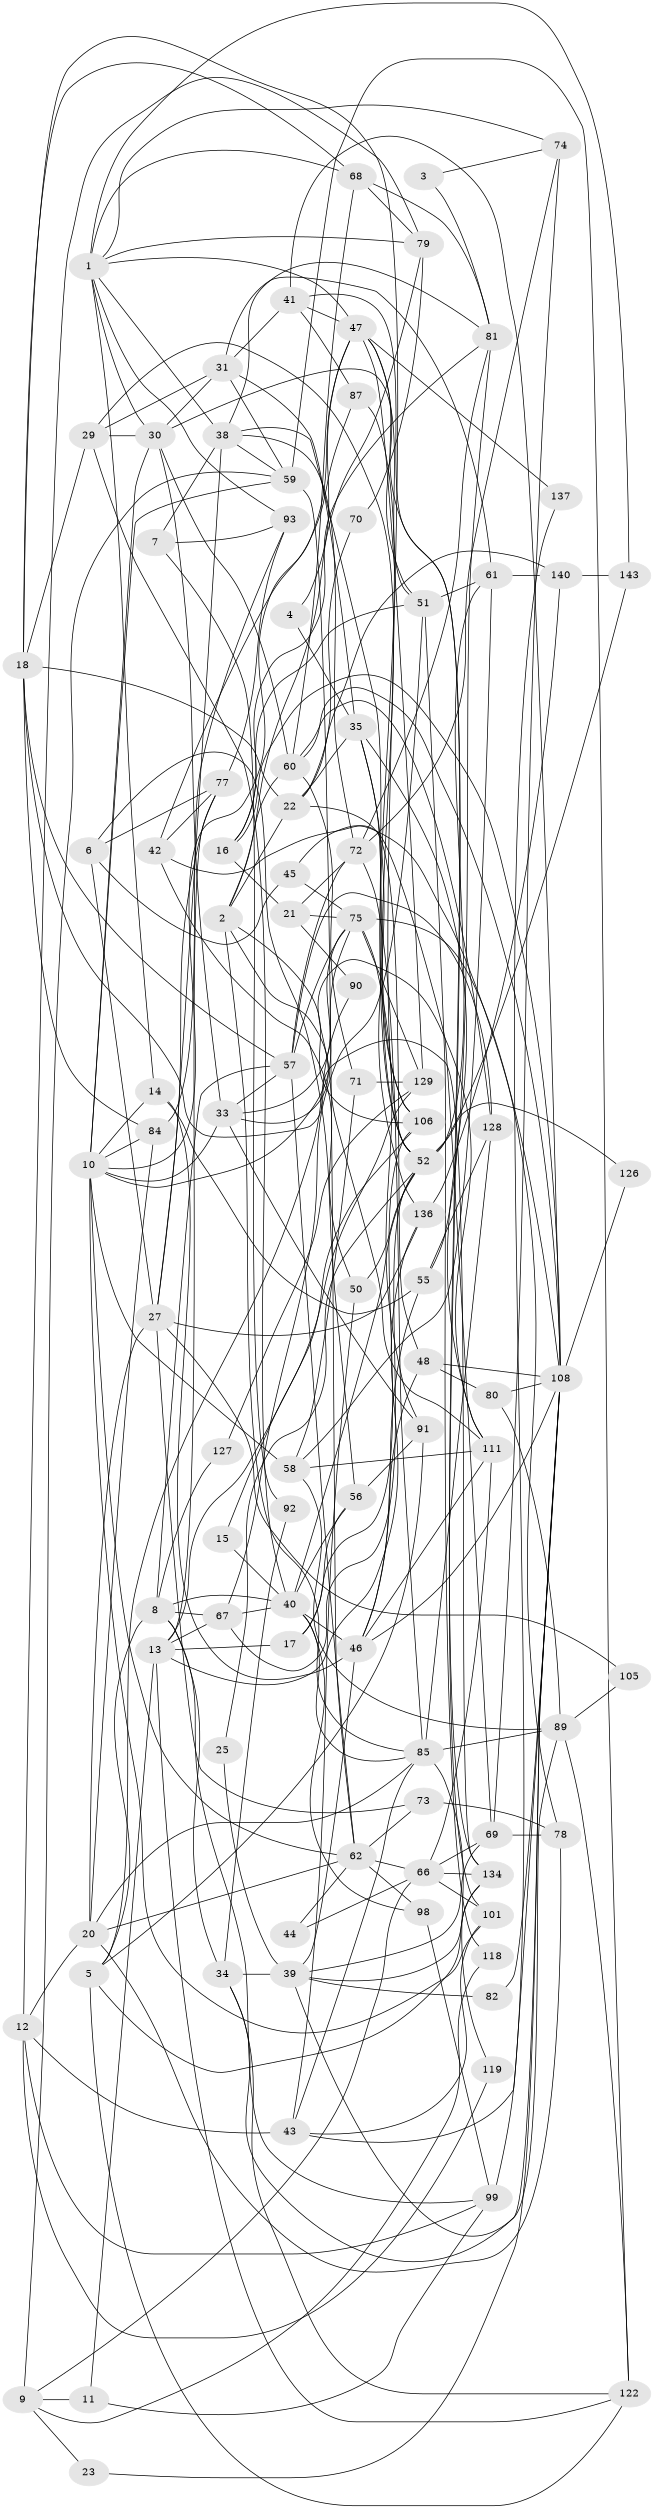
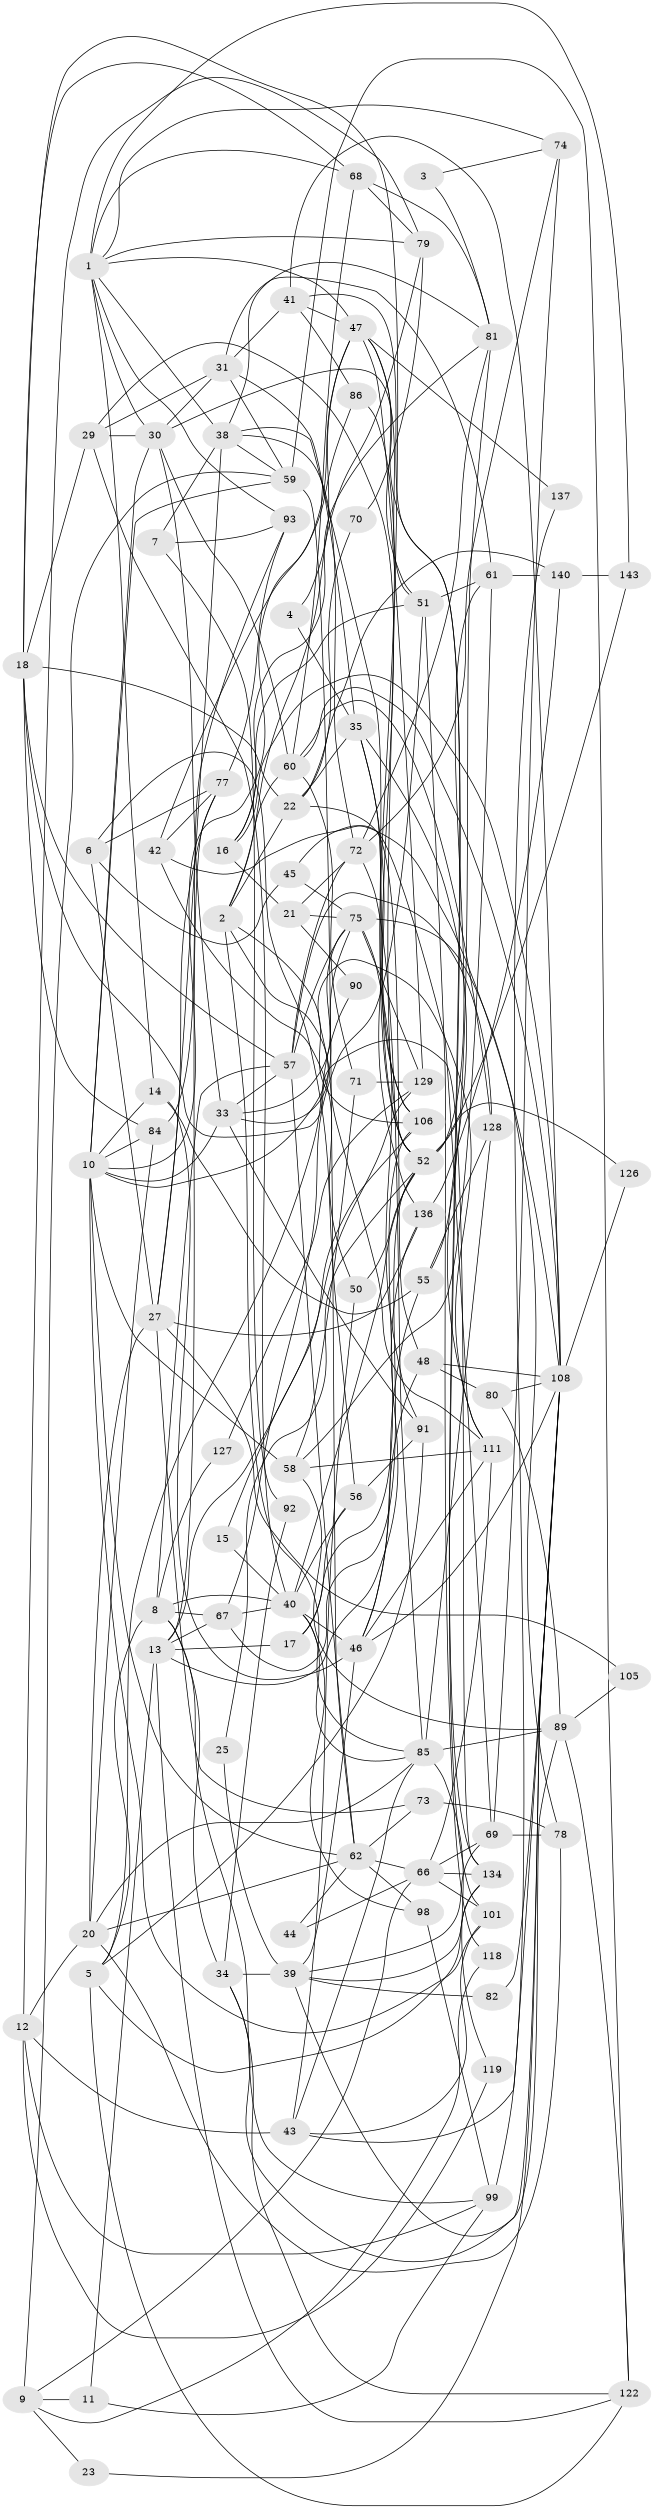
node "87": label "87" -> "86"
